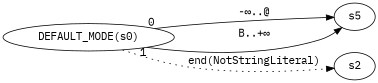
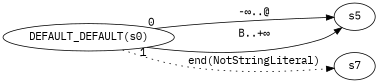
node "DEFAULT_MODE(s0)": label "DEFAULT_MODE(s0)" -> "DEFAULT_DEFAULT(s0)"
node "s2": label "s2" -> "s7"
